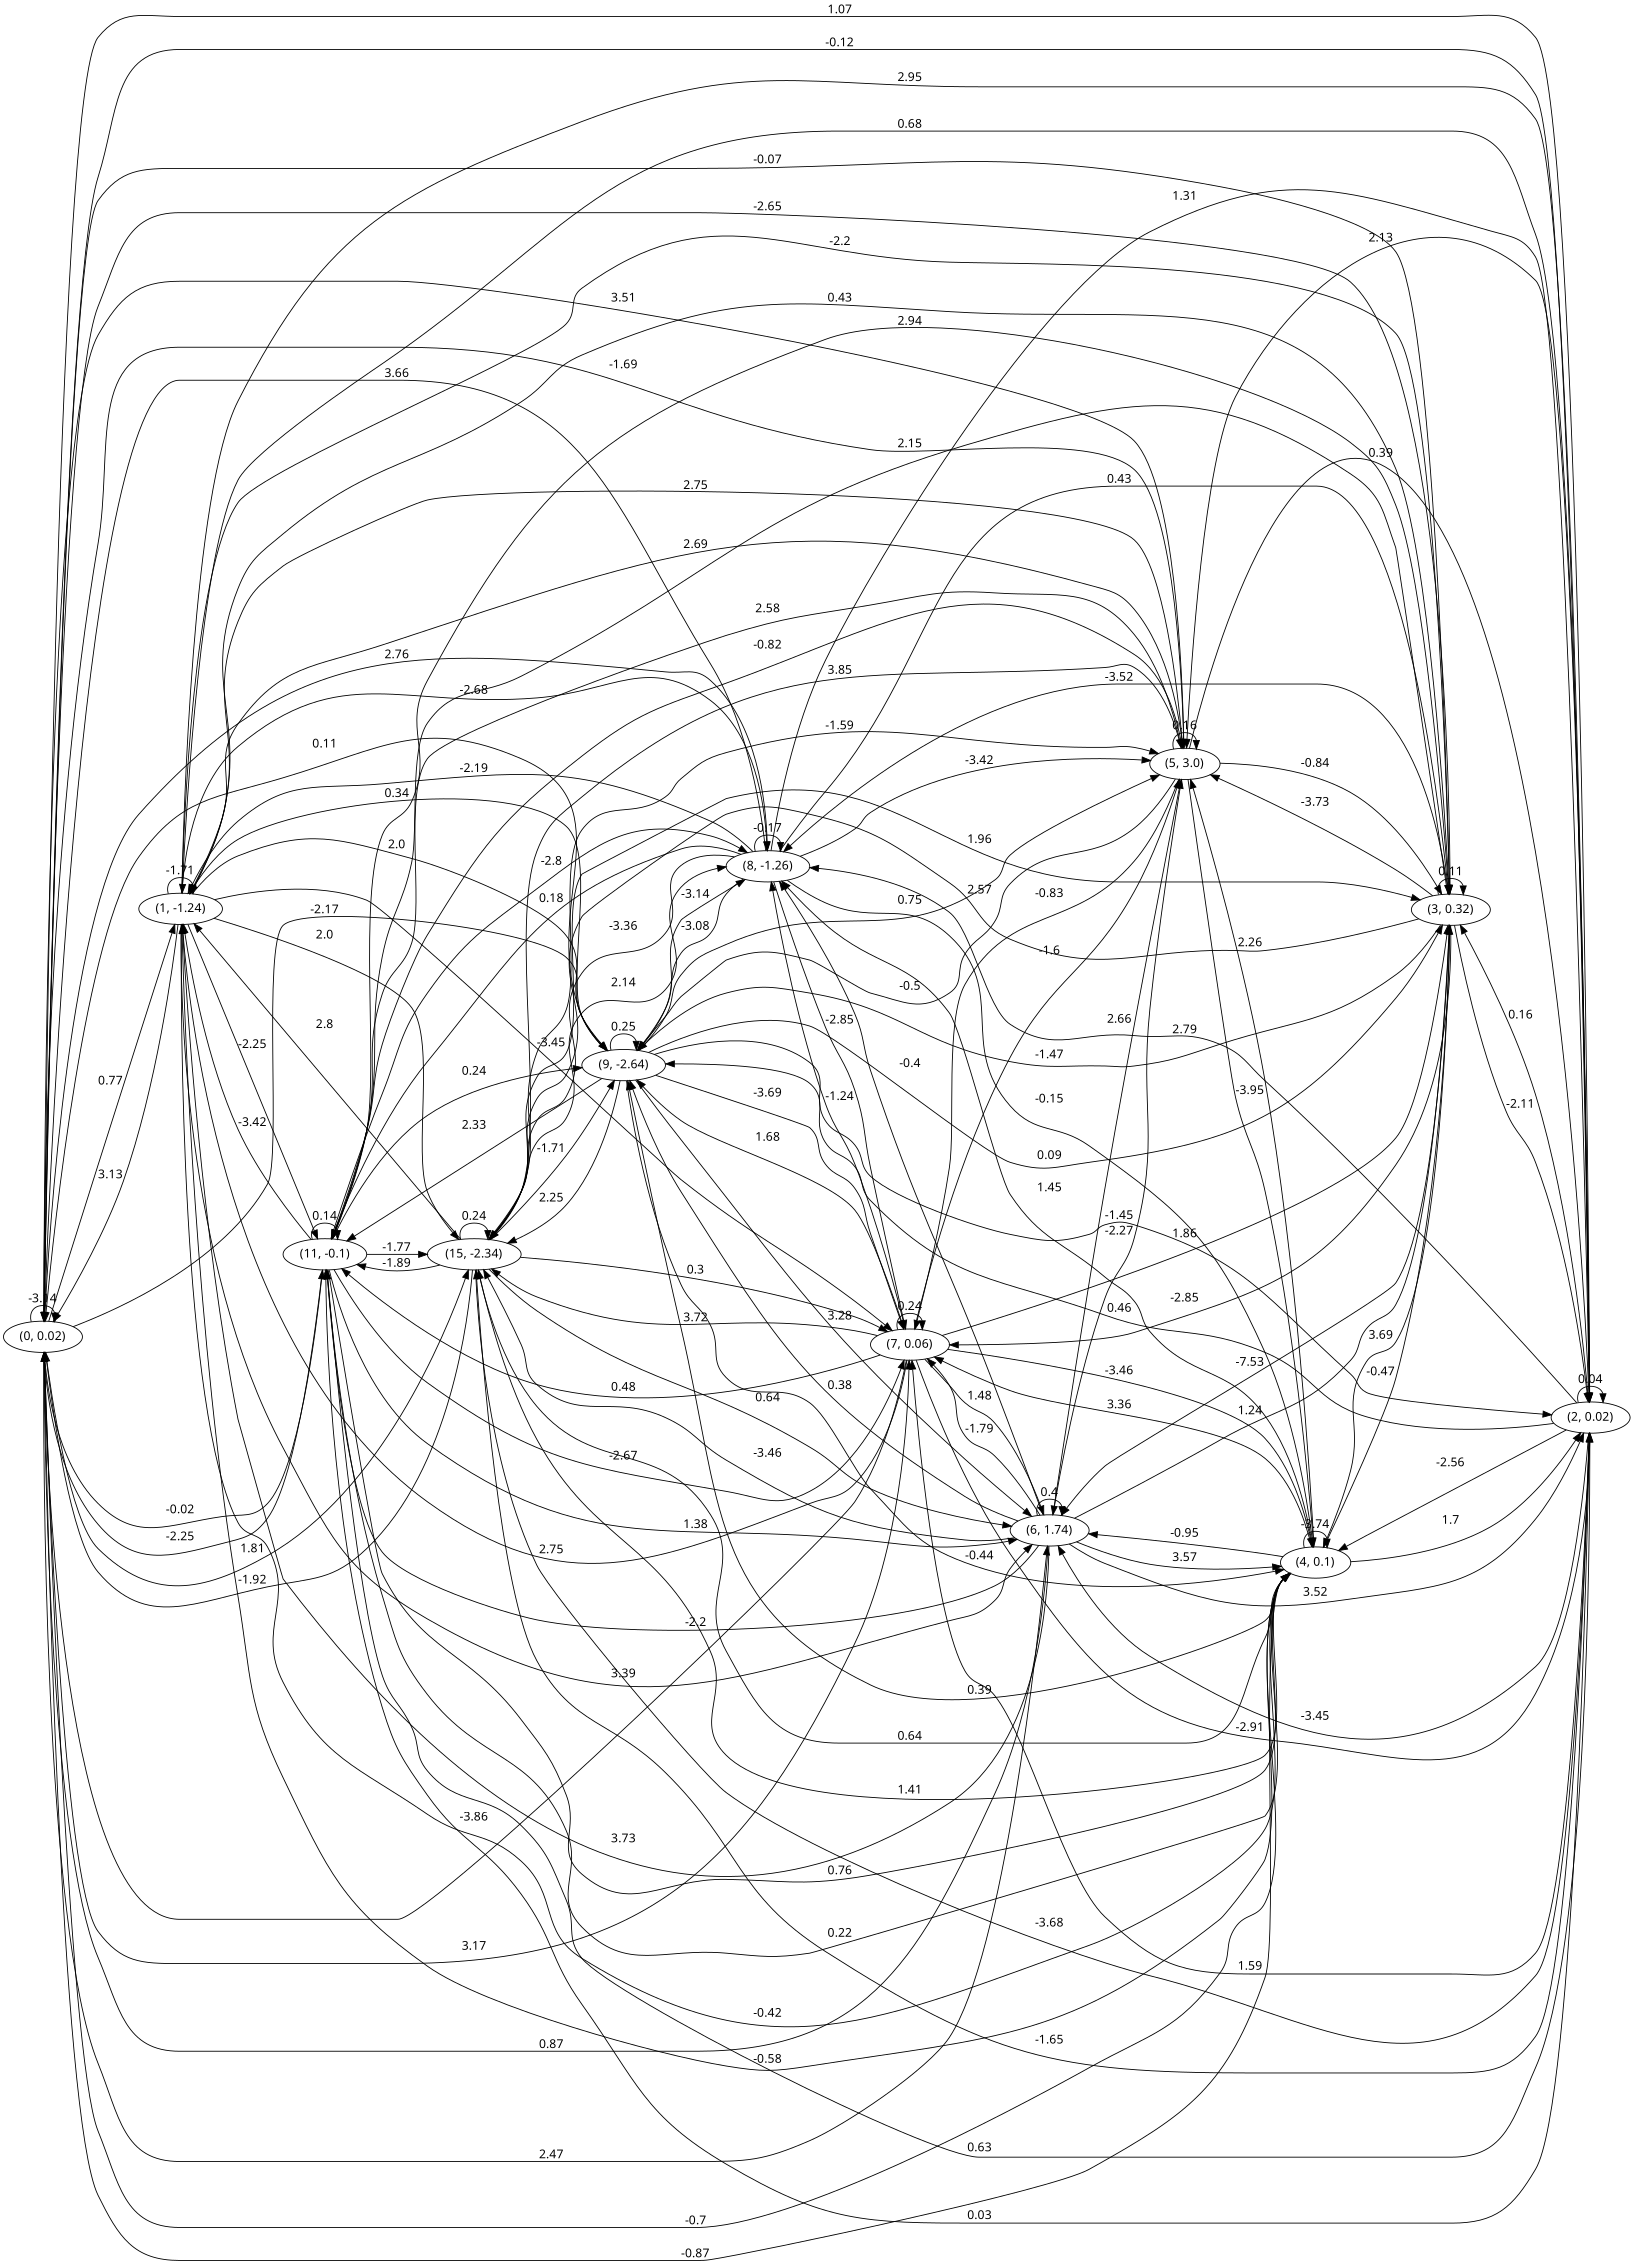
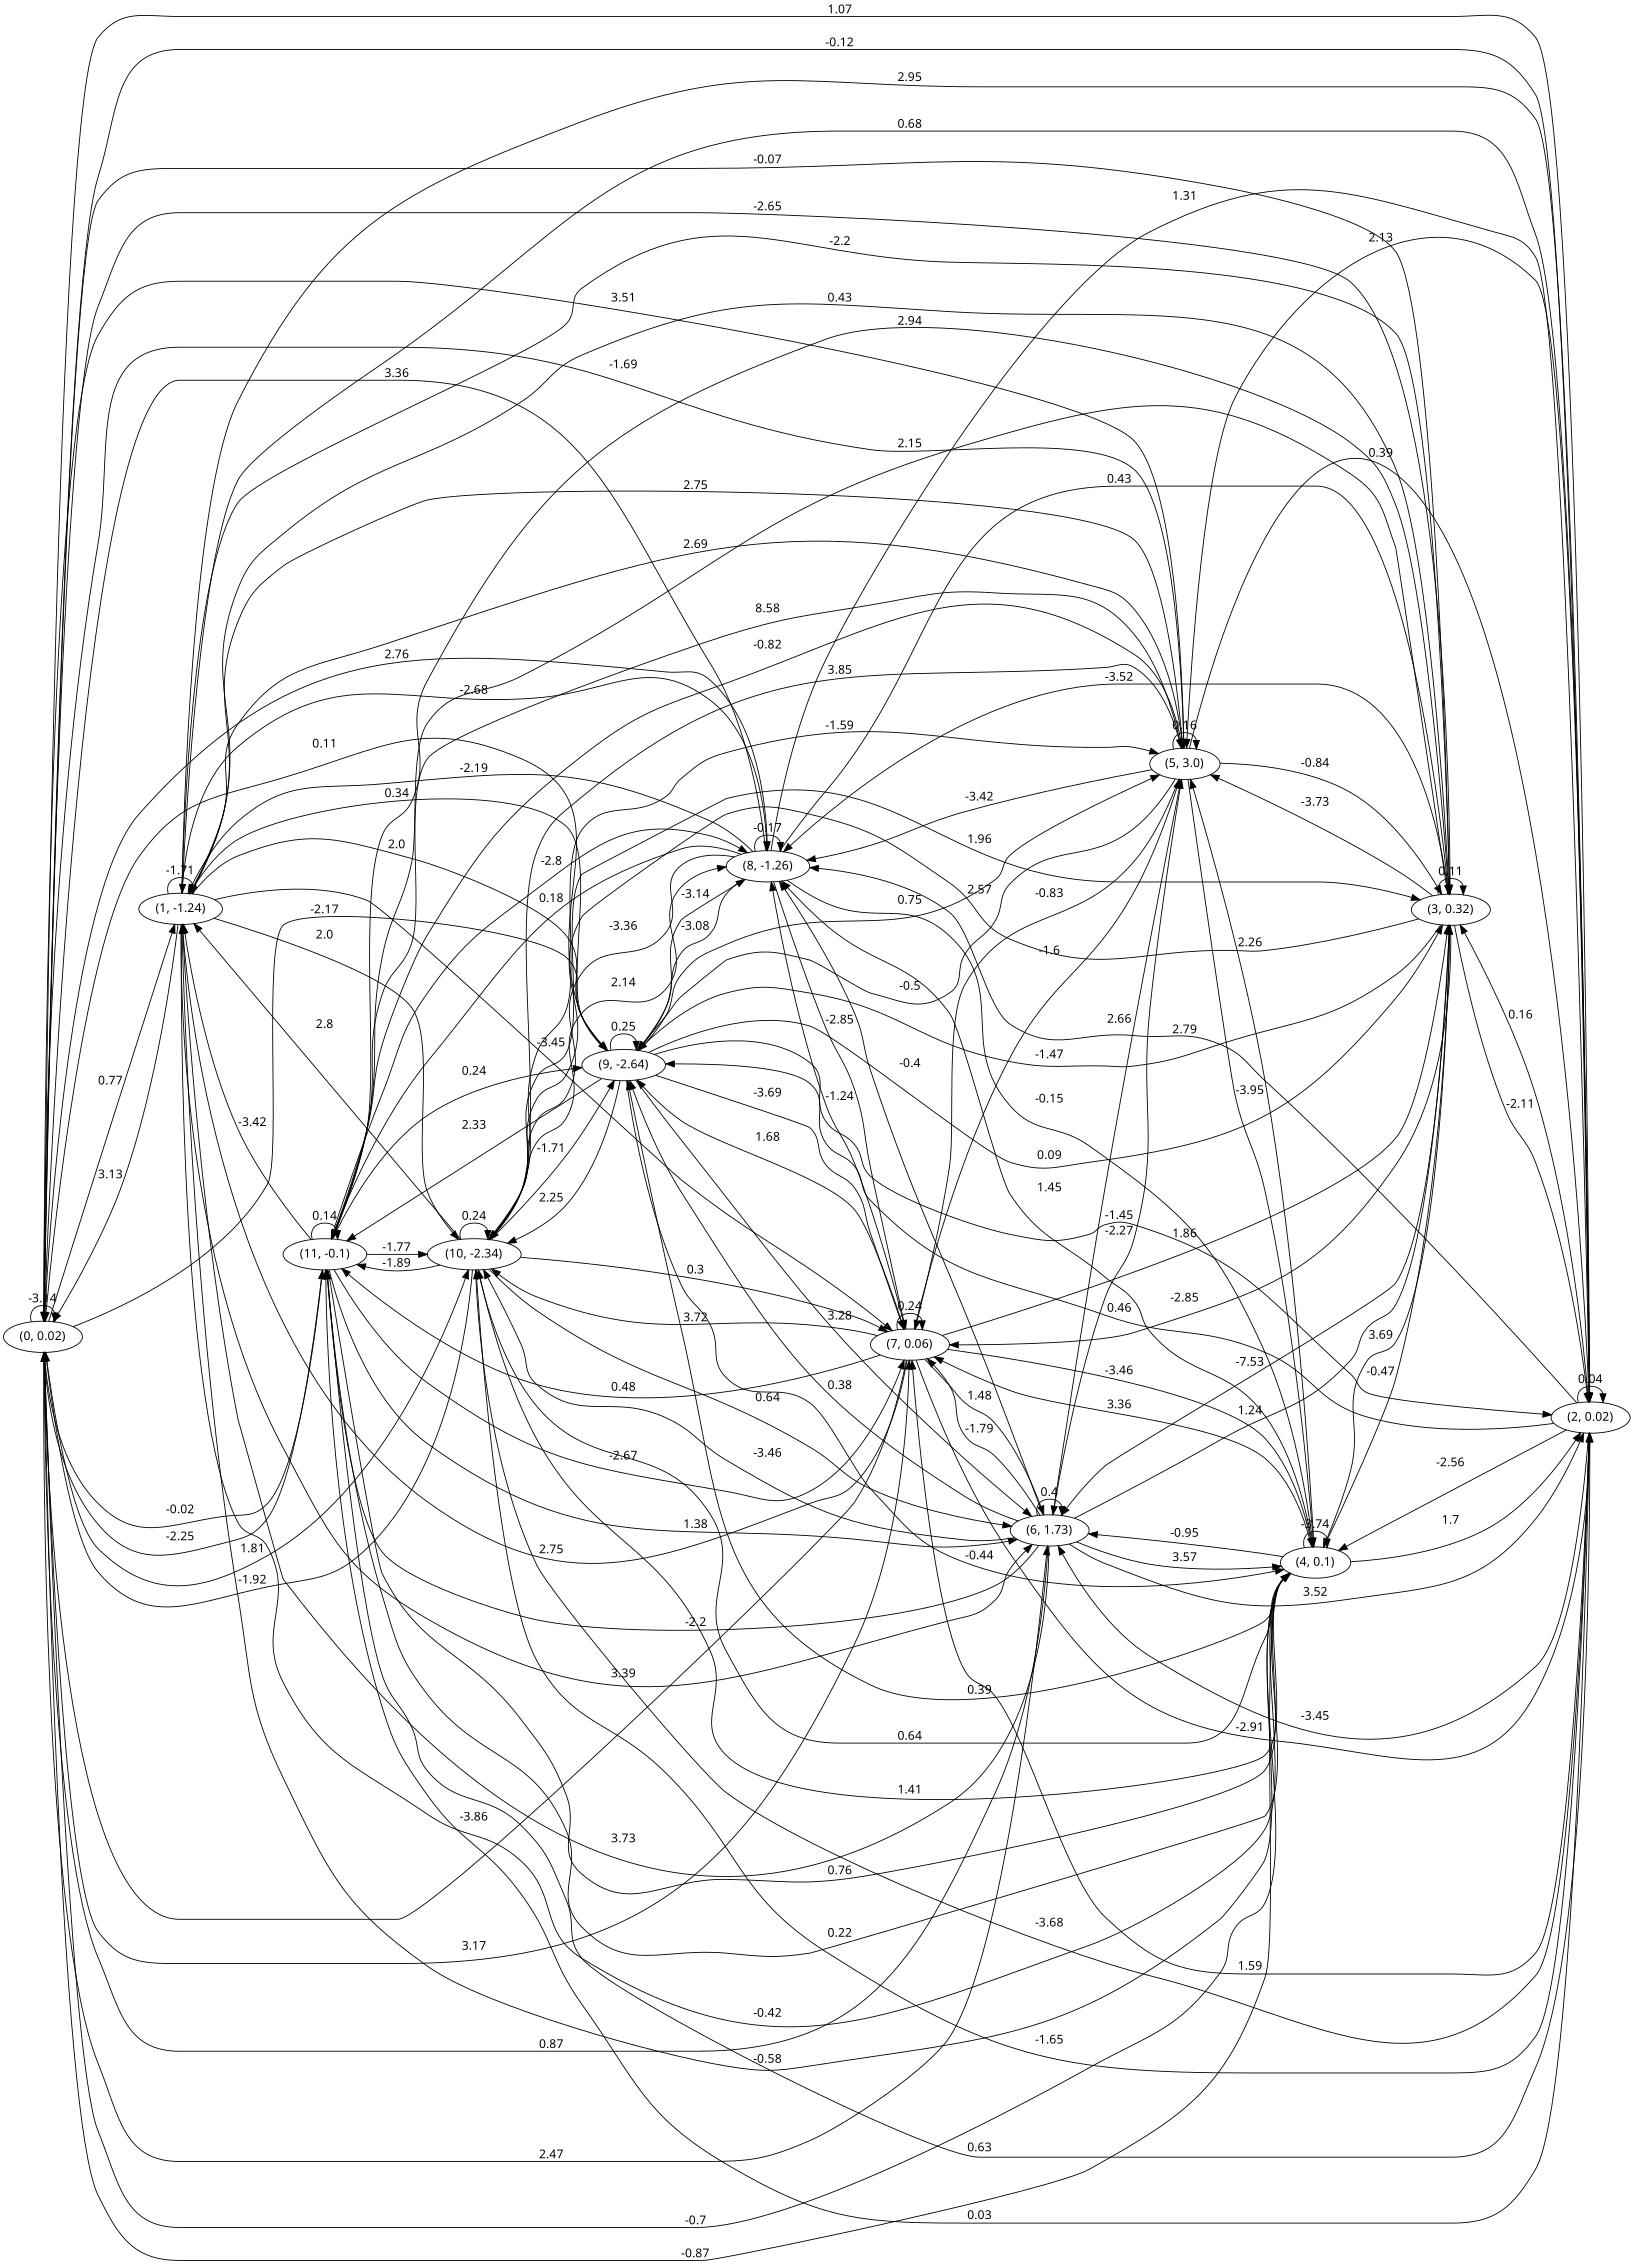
edge "(8, -1.26)" -> "(0, 0.02)": label "3.66" -> "3.36"
edge "(11, -0.1)" -> "(5, 3.0)": label "2.58" -> "8.58"
edge "(8, -1.26)" -> "(5, 3.0)": reversed
edge "(1, -1.24)" -> "(11, -0.1)": removed, label "-2.25"
node "(15, -2.34)": label "(15, -2.34)" -> "(10, -2.34)"
node "(6, 1.74)": label "(6, 1.74)" -> "(6, 1.73)"
